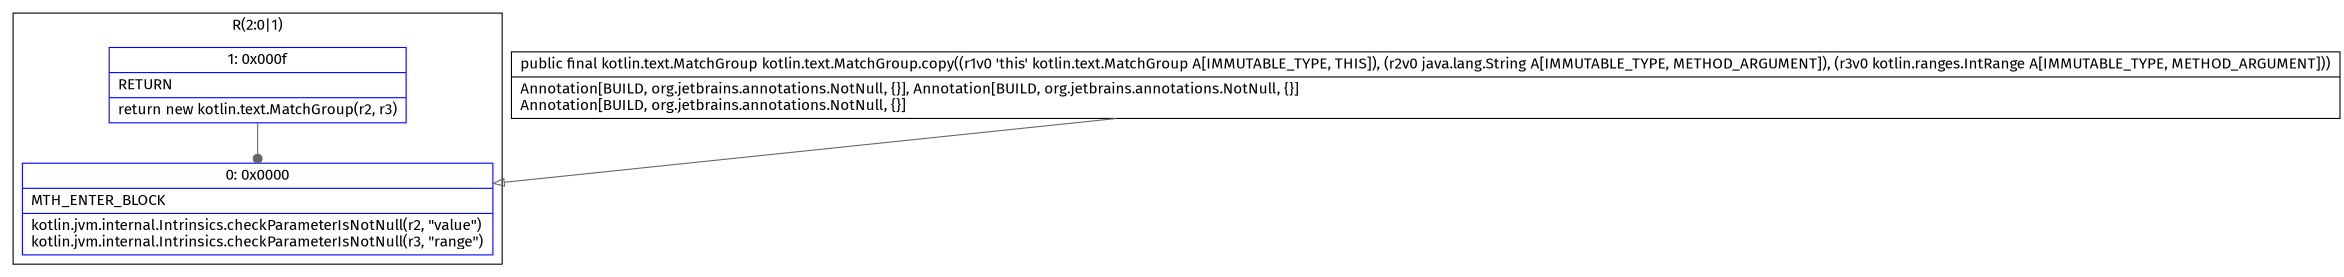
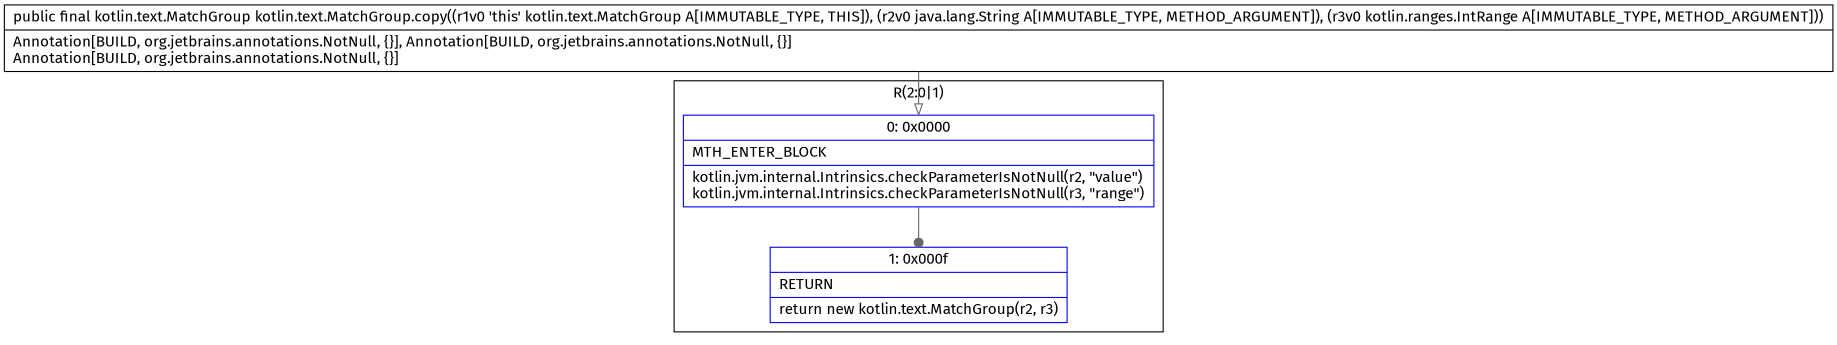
edge "1: 0x000f" -> "0: 0x0000": reversed
